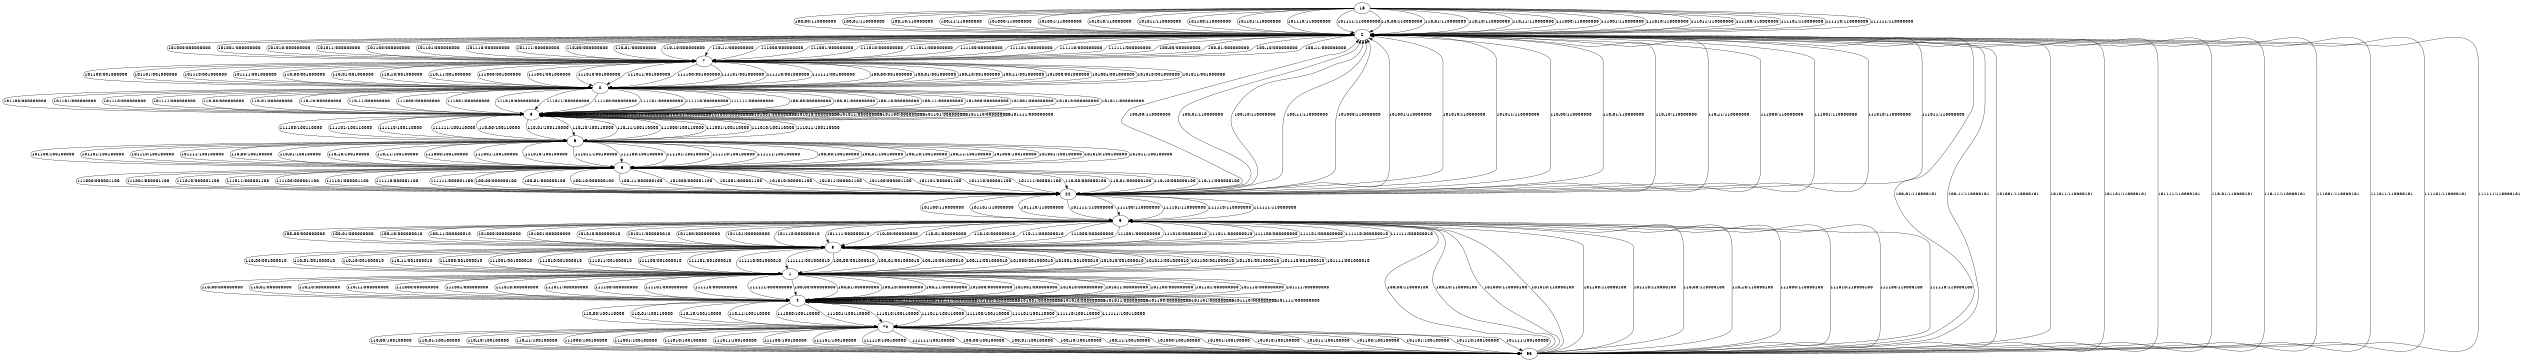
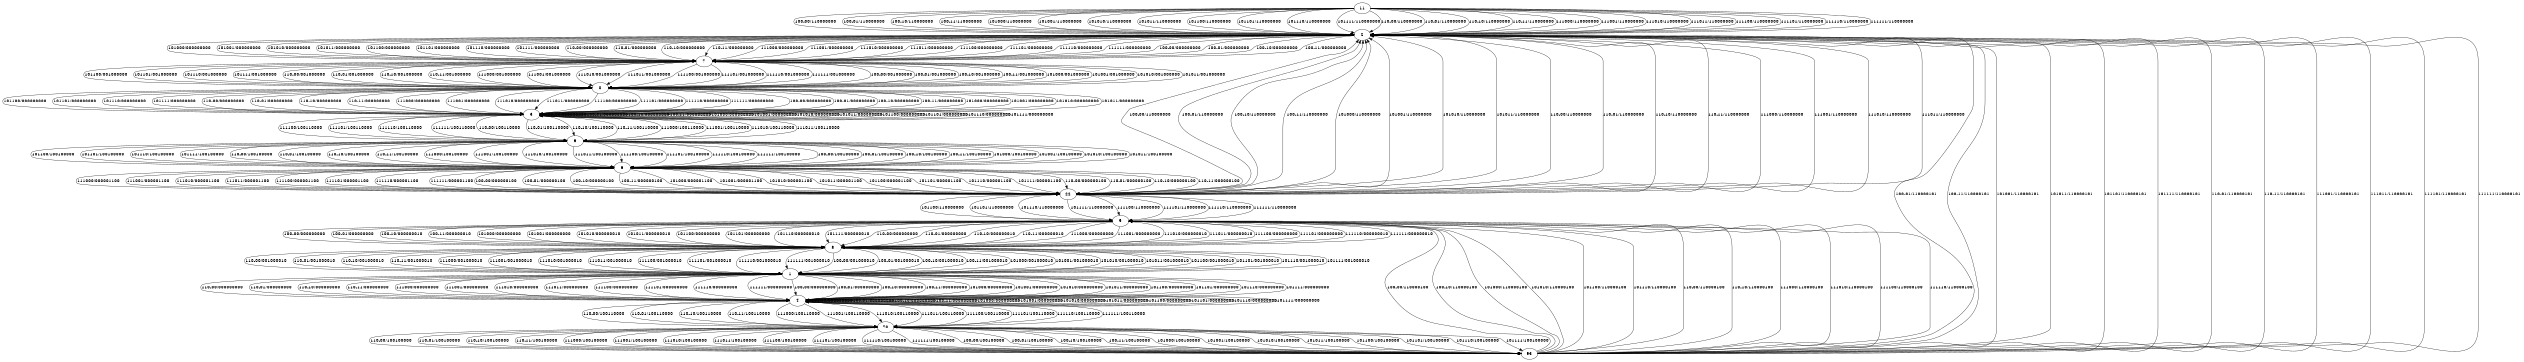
node "18": label "18" -> "11"
